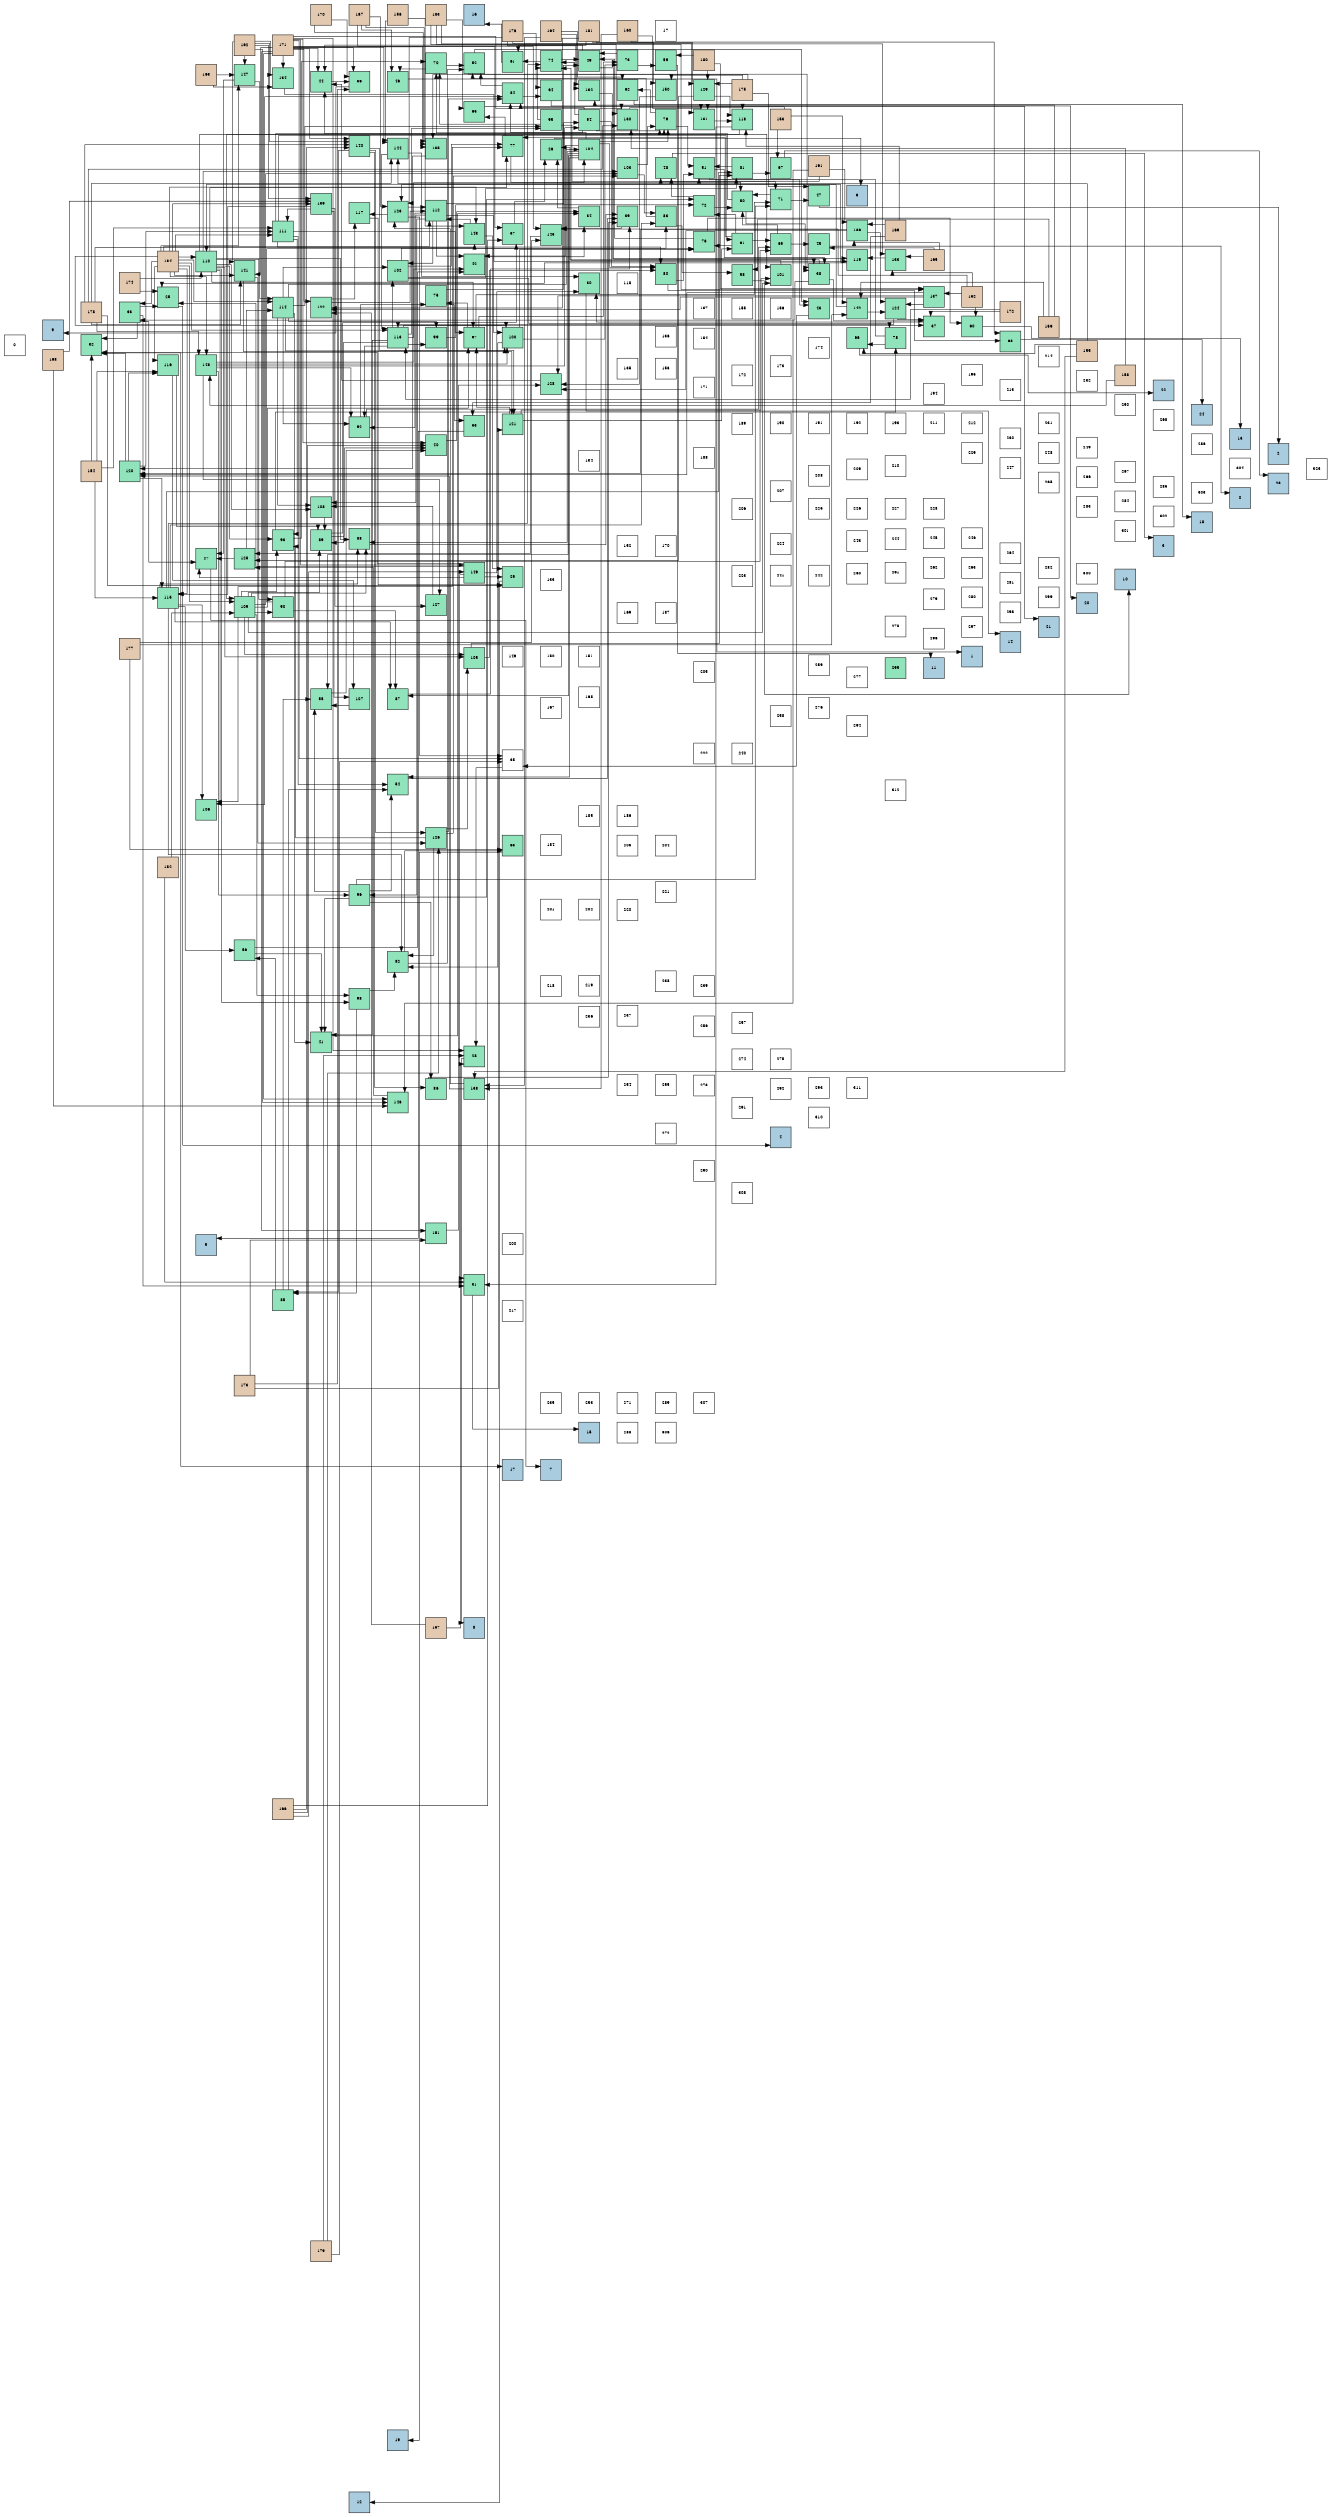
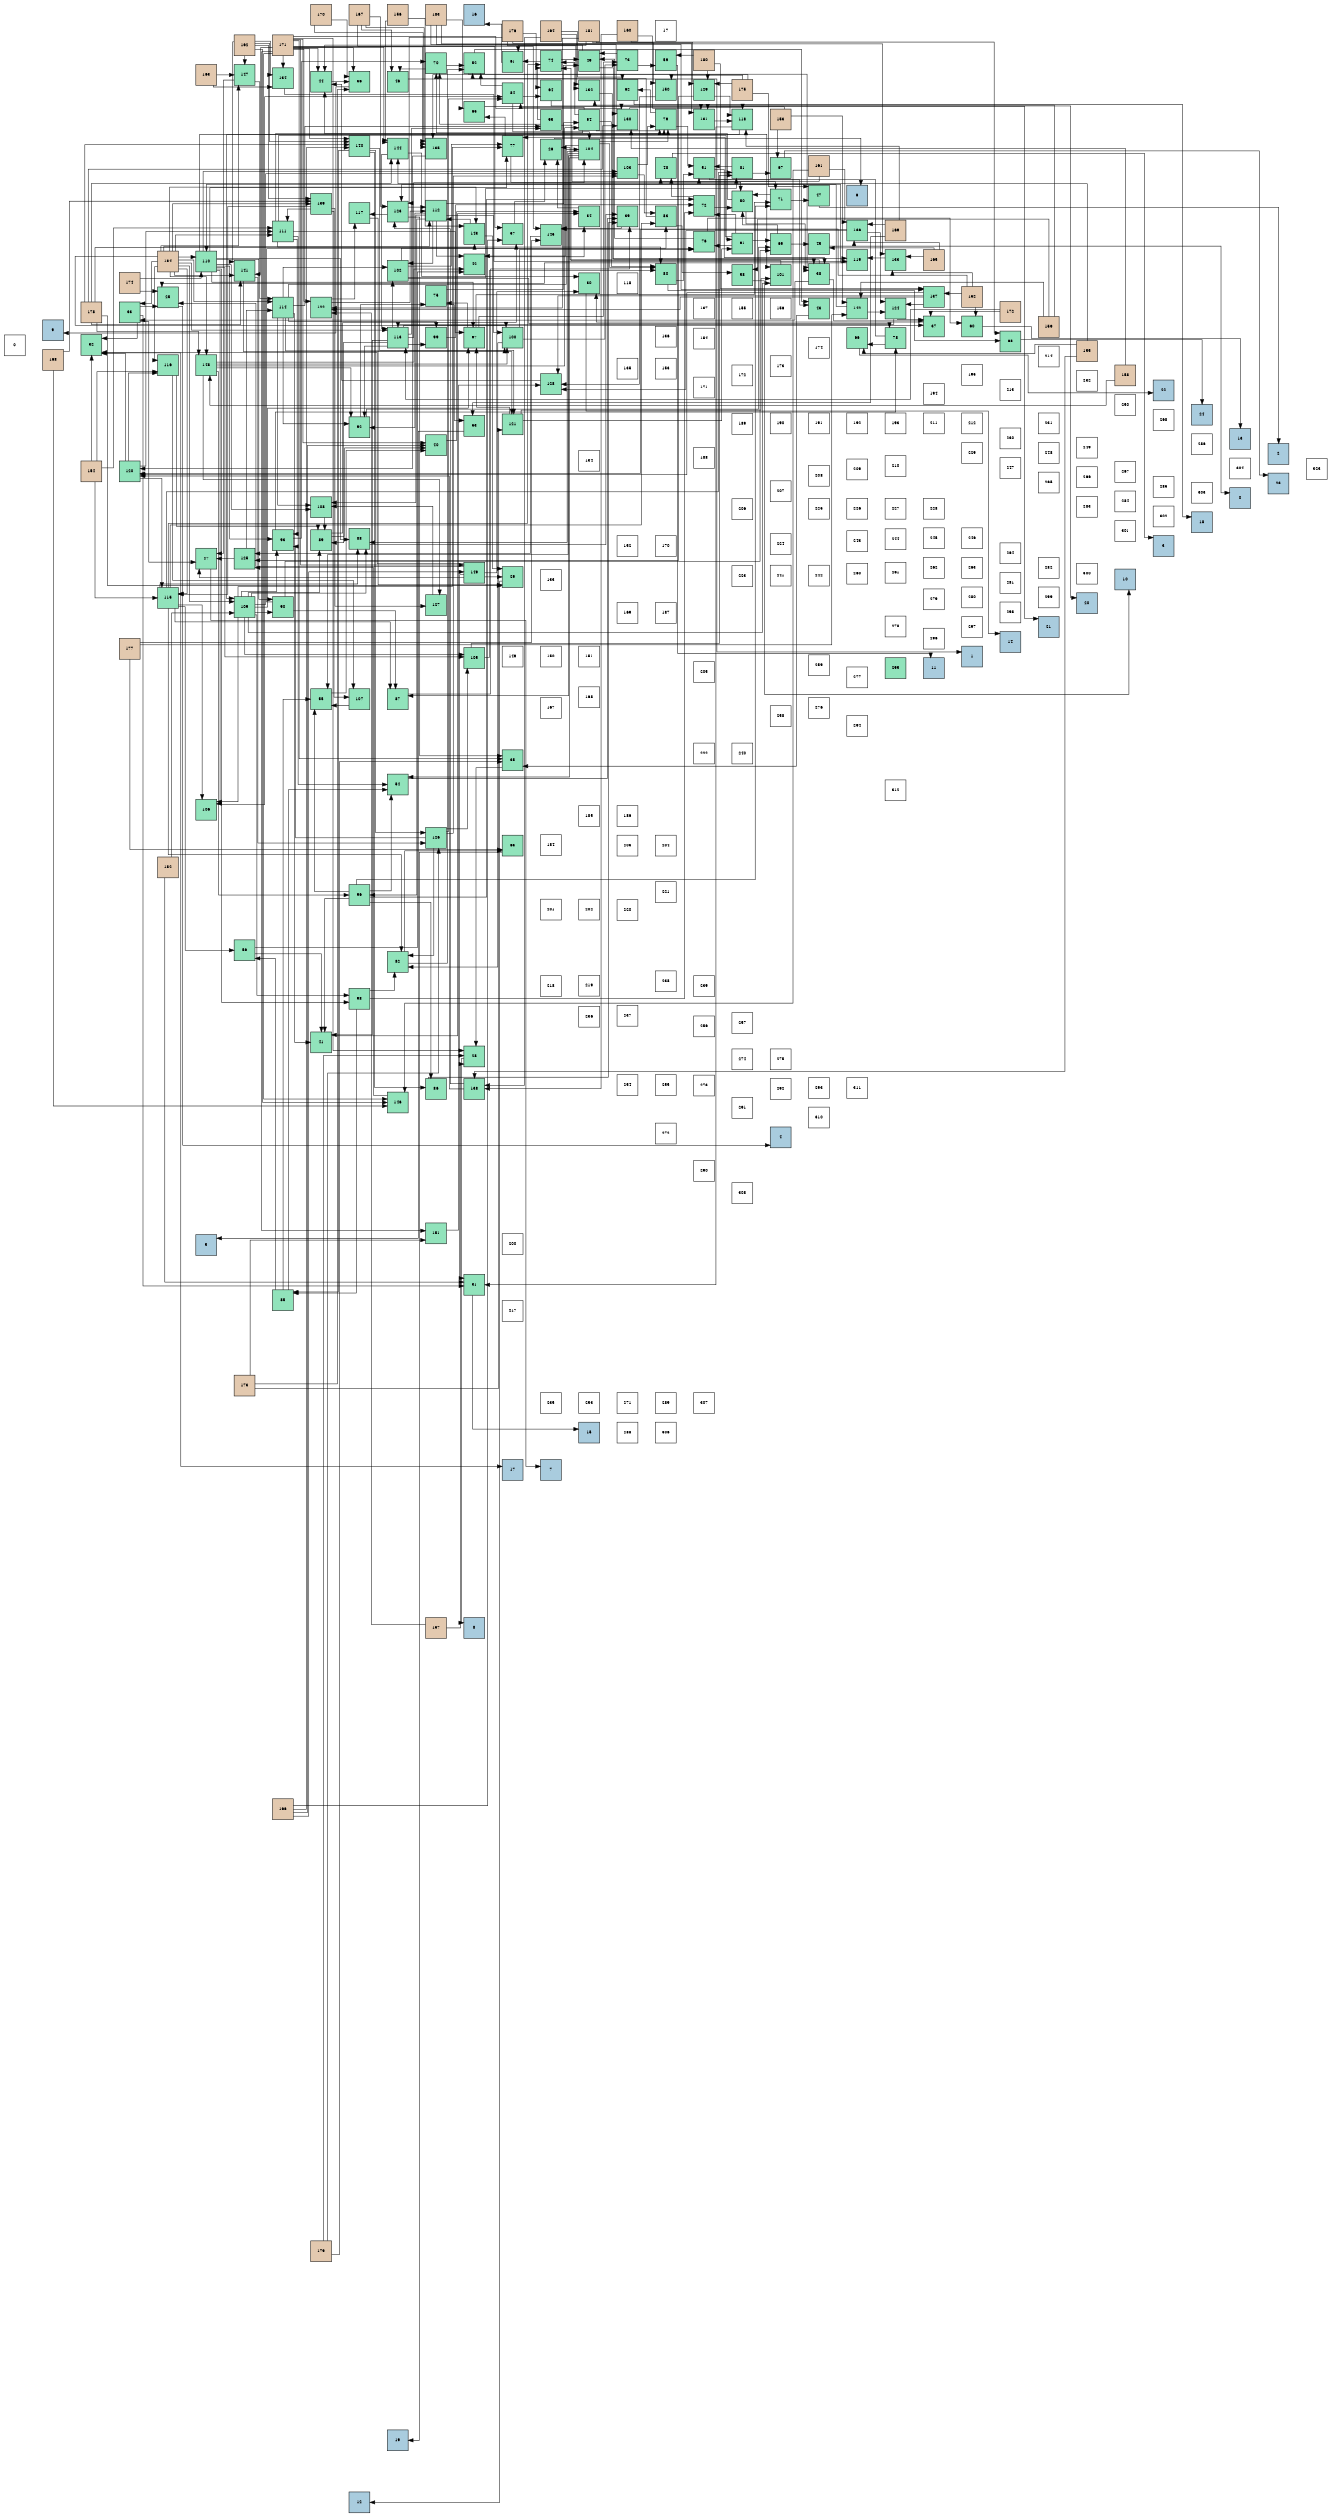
edge "104" -> "84": reversed
node "35": fillcolor #ffffff -> #91e3bb
edge "98" -> "72": added
